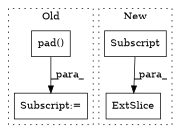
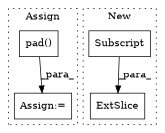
cluster "Old": label "Old" -> "Assign"
node "Subscript:=": label "Subscript:=" -> "Assign:="
